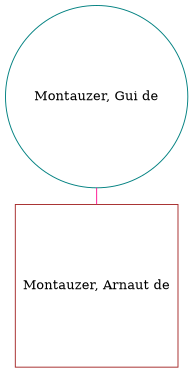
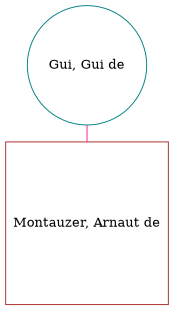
node "Montauzer, Gui de": label "Montauzer, Gui de" -> "Gui, Gui de"
